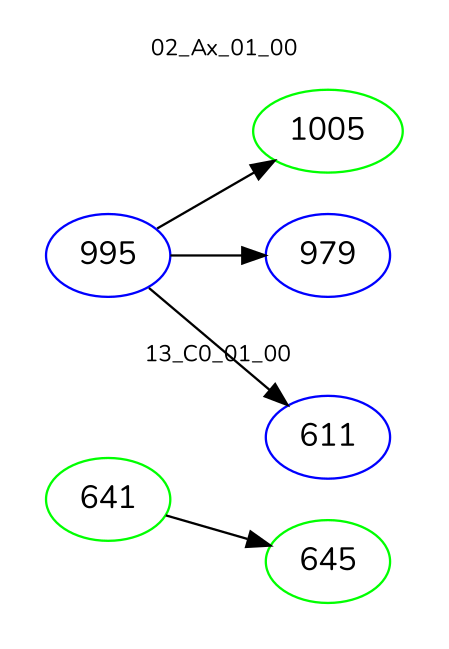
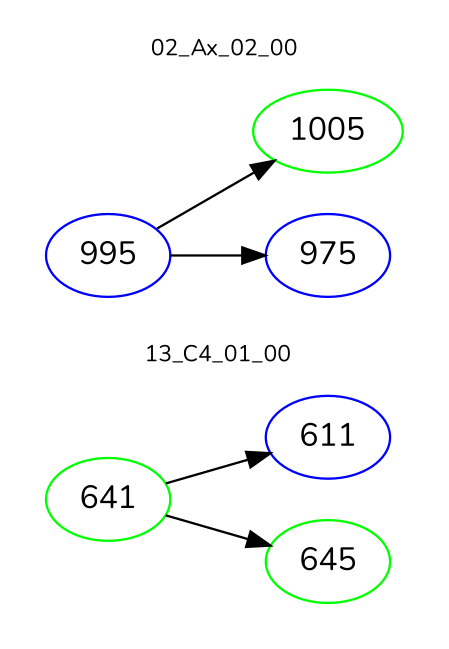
cluster "02_Ax_01_00": label "02_Ax_01_00" -> "02_Ax_02_00"
node "979": label "979" -> "975"
edge "995" -> "611": now "641" -> "611"
cluster "13_C0_01_00": label "13_C0_01_00" -> "13_C4_01_00"
